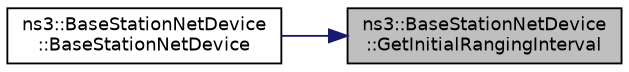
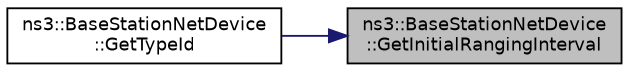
node "ns3::BaseStationNetDevice ::BaseStationNetDevice": label "ns3::BaseStationNetDevice ::BaseStationNetDevice" -> "ns3::BaseStationNetDevice ::GetTypeId"
